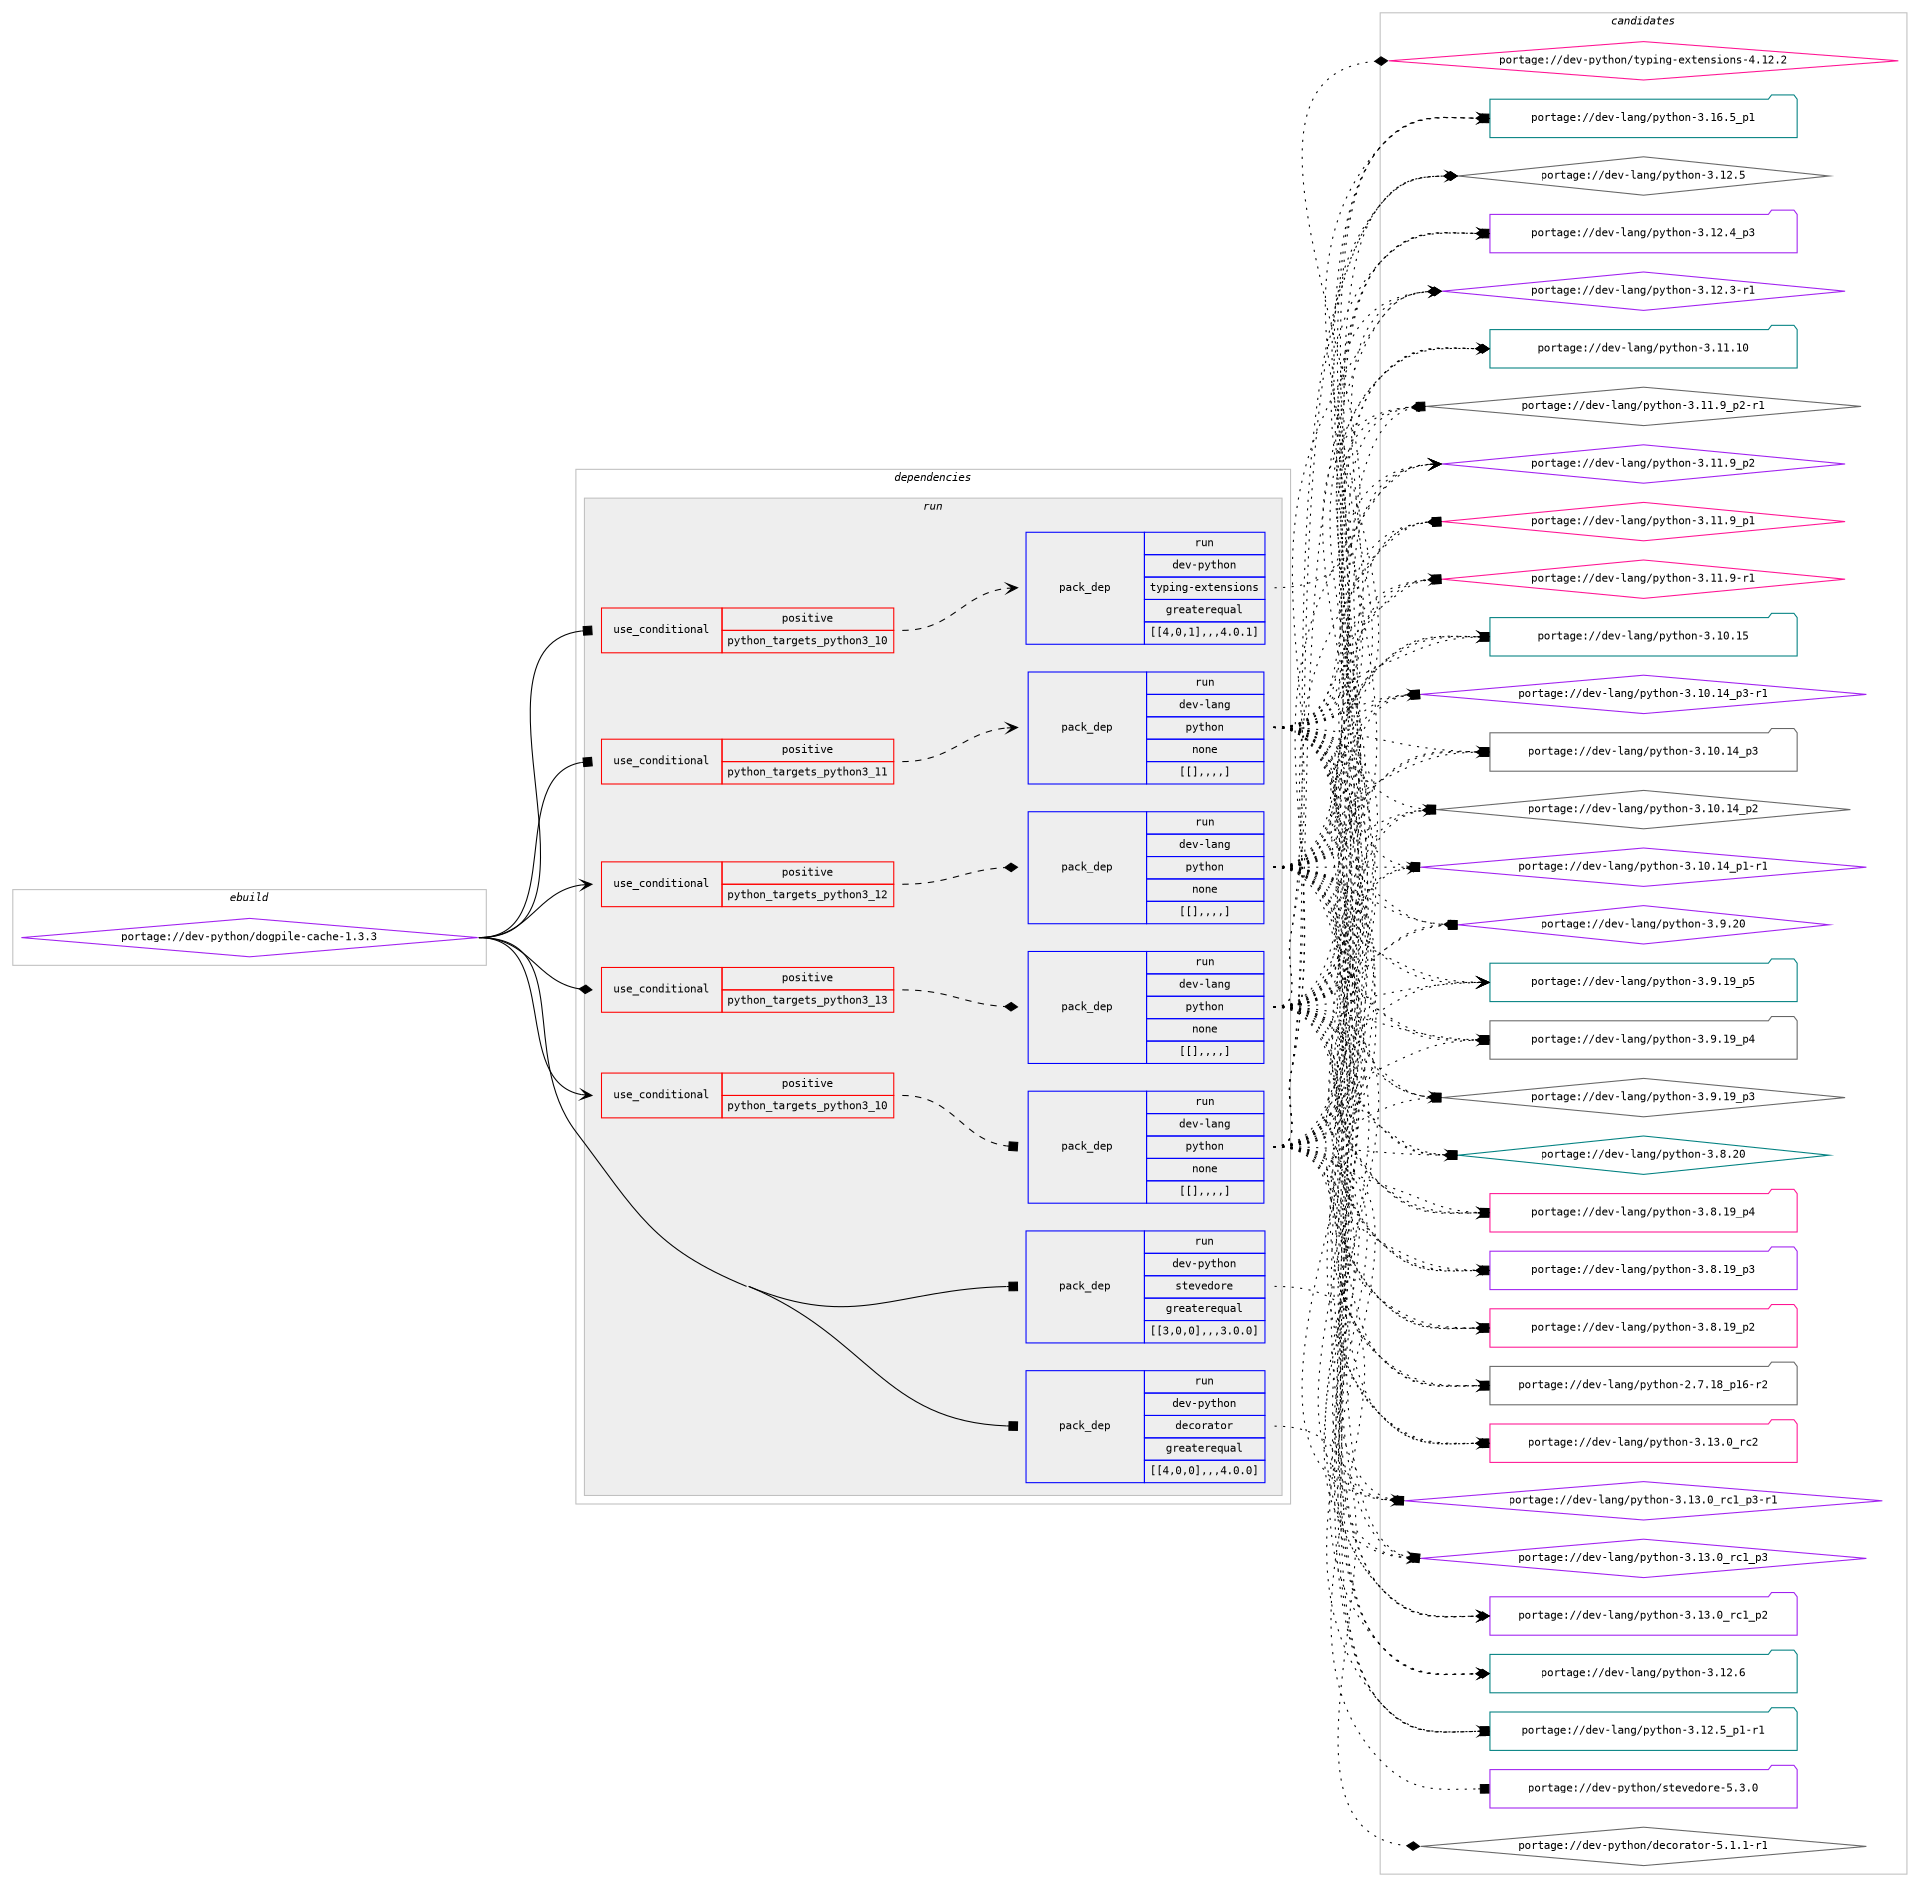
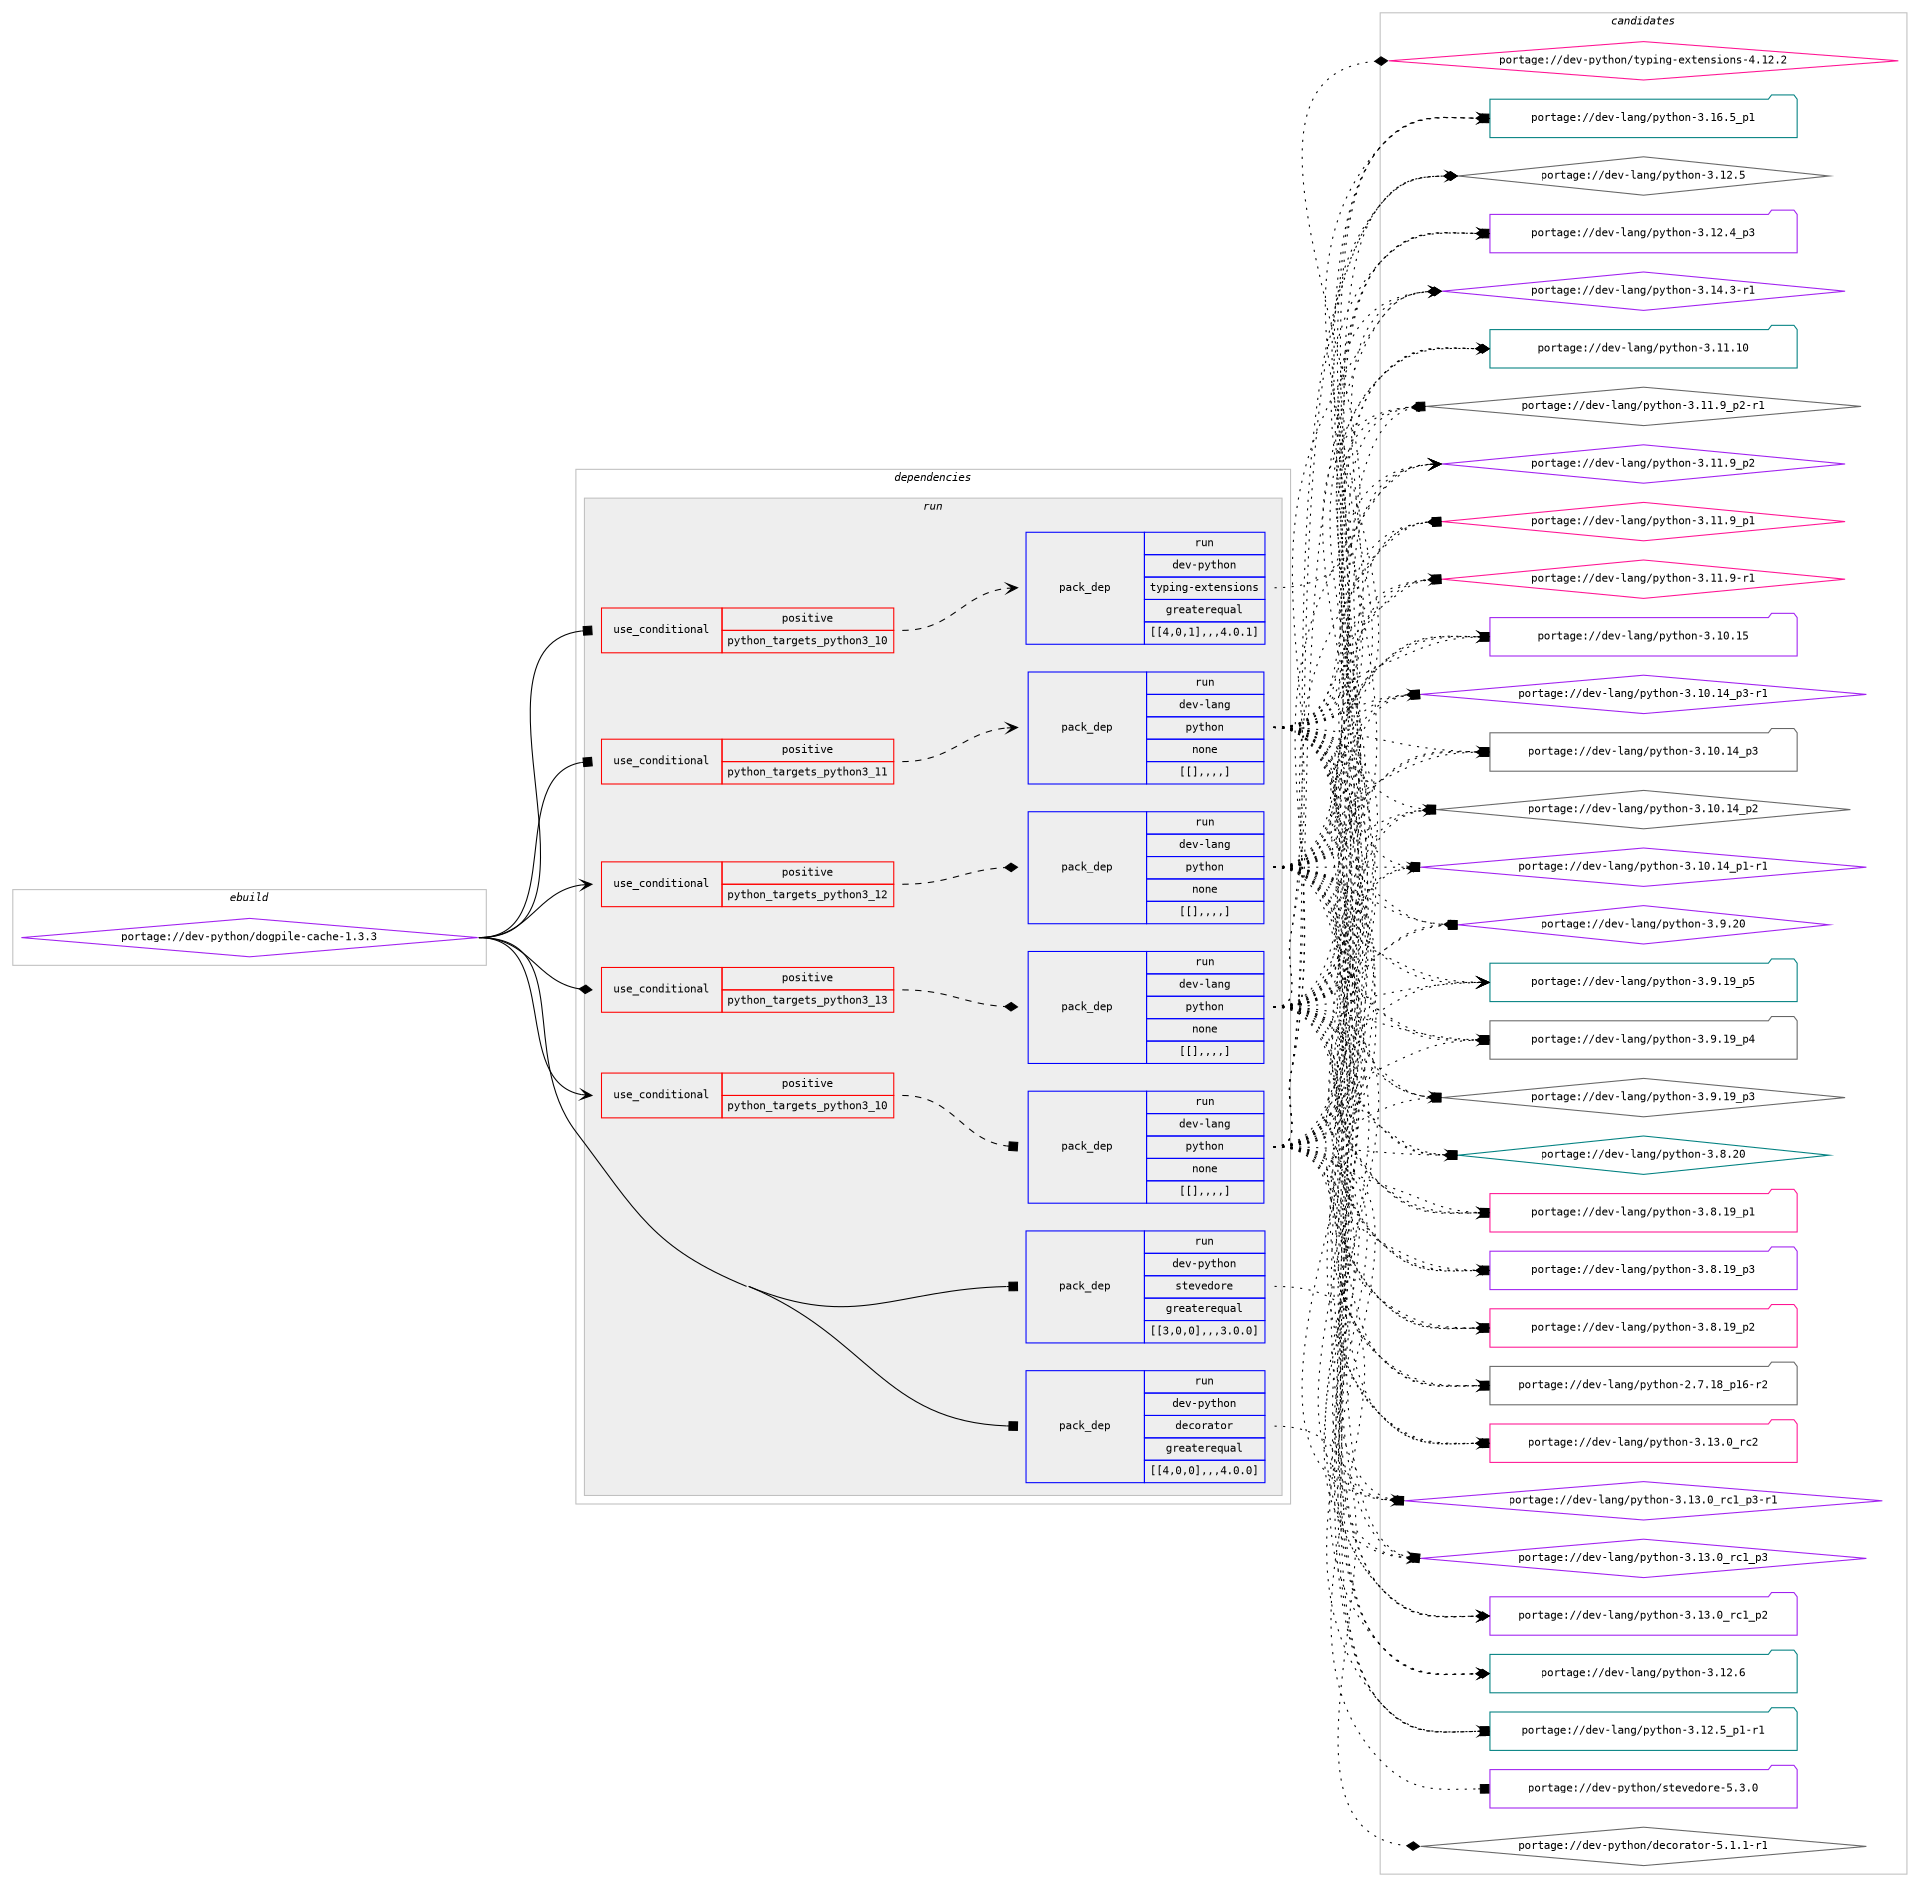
node "portage://dev-lang/python-3.12.3-r1": label "portage://dev-lang/python-3.12.3-r1" -> "portage://dev-lang/python-3.14.3-r1"
node "portage://dev-lang/python-3.10.15": color teal -> purple
node "portage://dev-lang/python-3.8.19_p4": label "portage://dev-lang/python-3.8.19_p4" -> "portage://dev-lang/python-3.8.19_p1"
